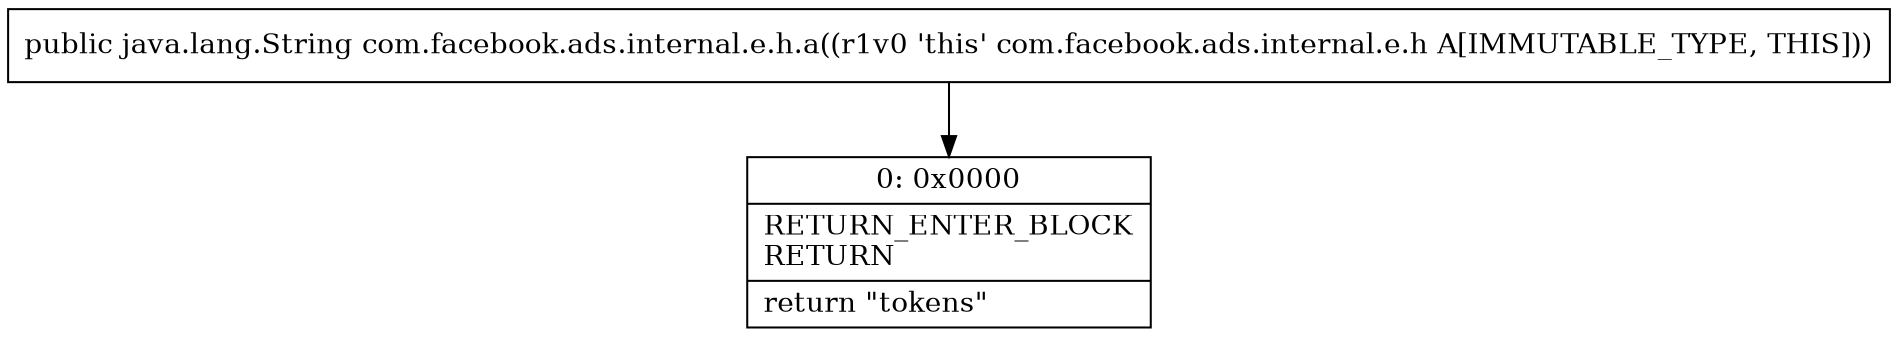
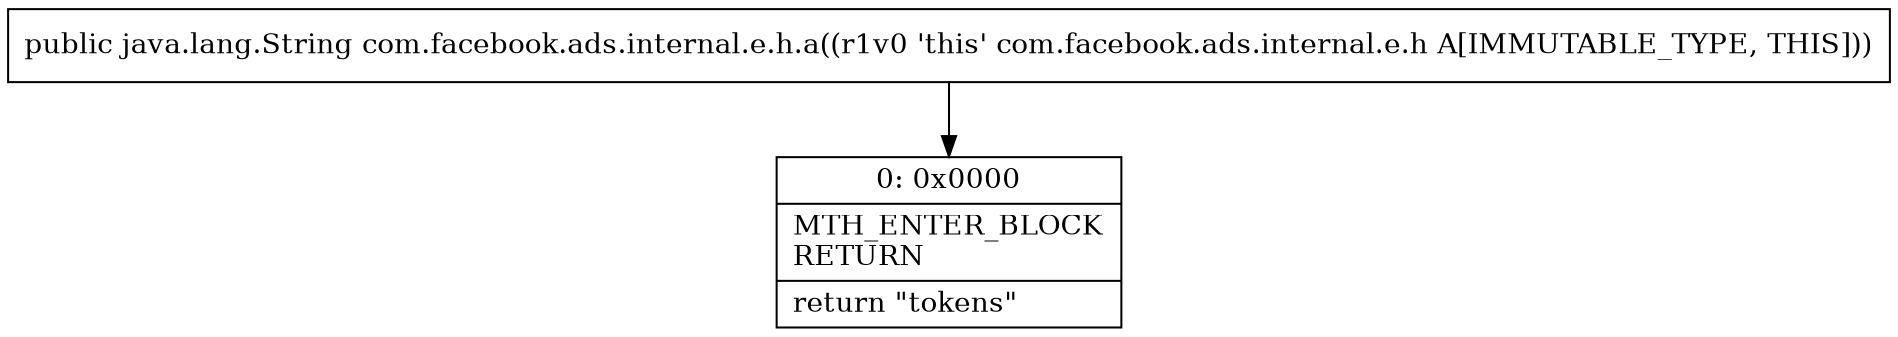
node "0: 0x0000": text "RETURN_ENTER_BLOCK" -> "MTH_ENTER_BLOCK"
